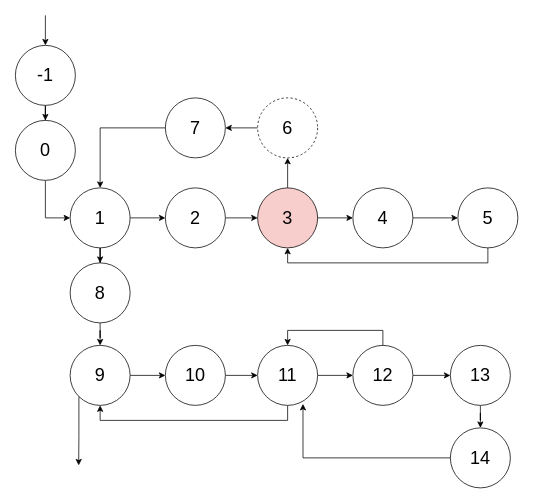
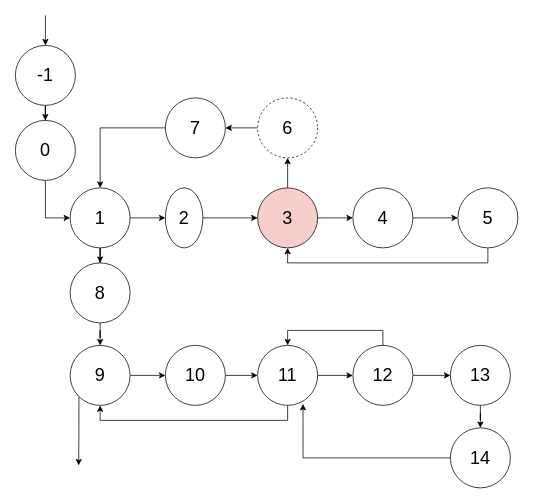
node "2": size 60x60 -> 38x60
